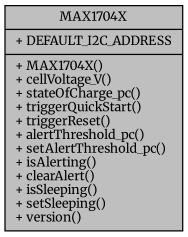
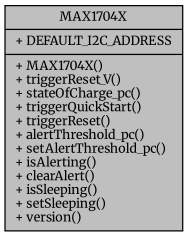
node "MAX1704X": text "+ cellVoltage_V()" -> "+ triggerReset_V()"
